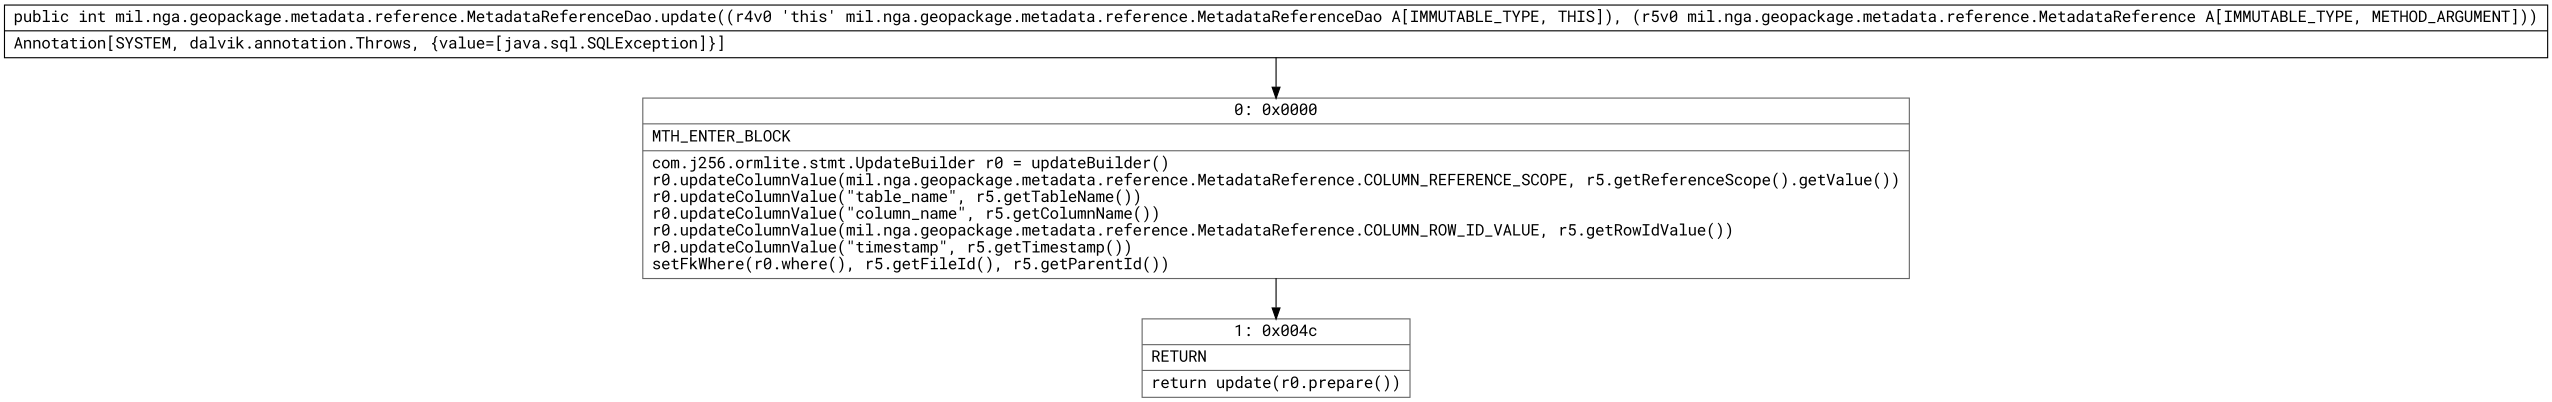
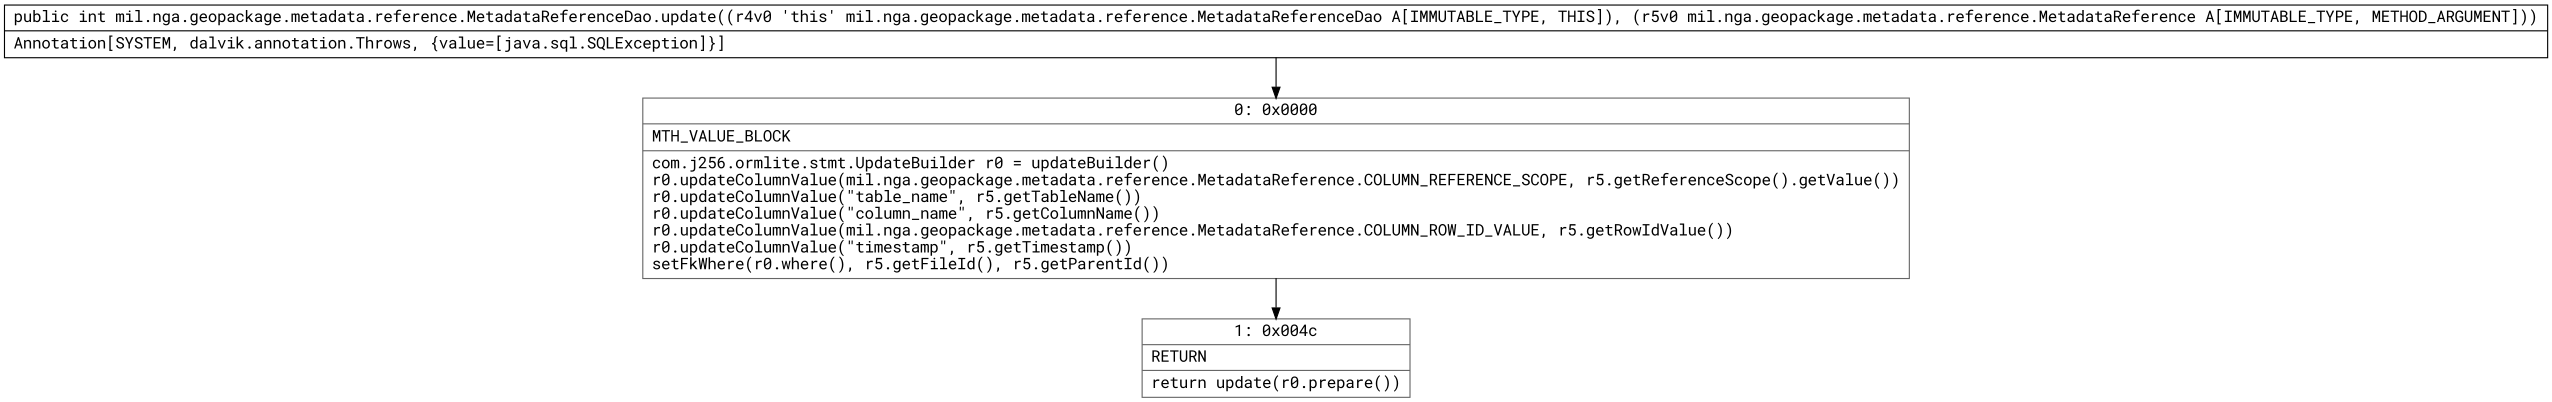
node "0: 0x0000": text "MTH_ENTER_BLOCK" -> "MTH_VALUE_BLOCK"
